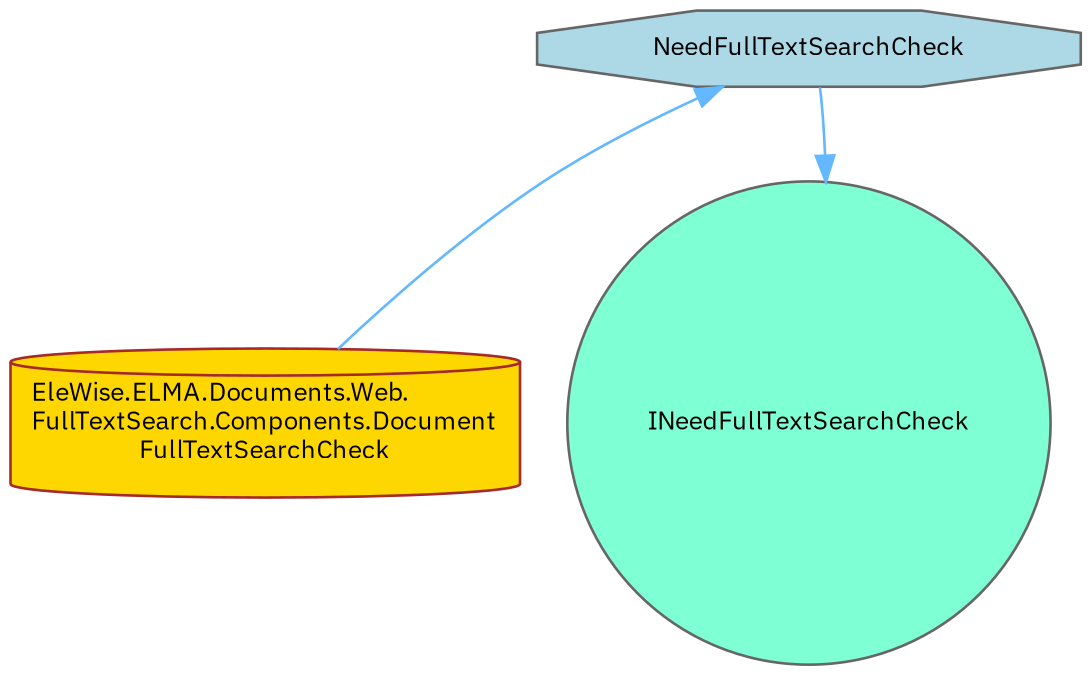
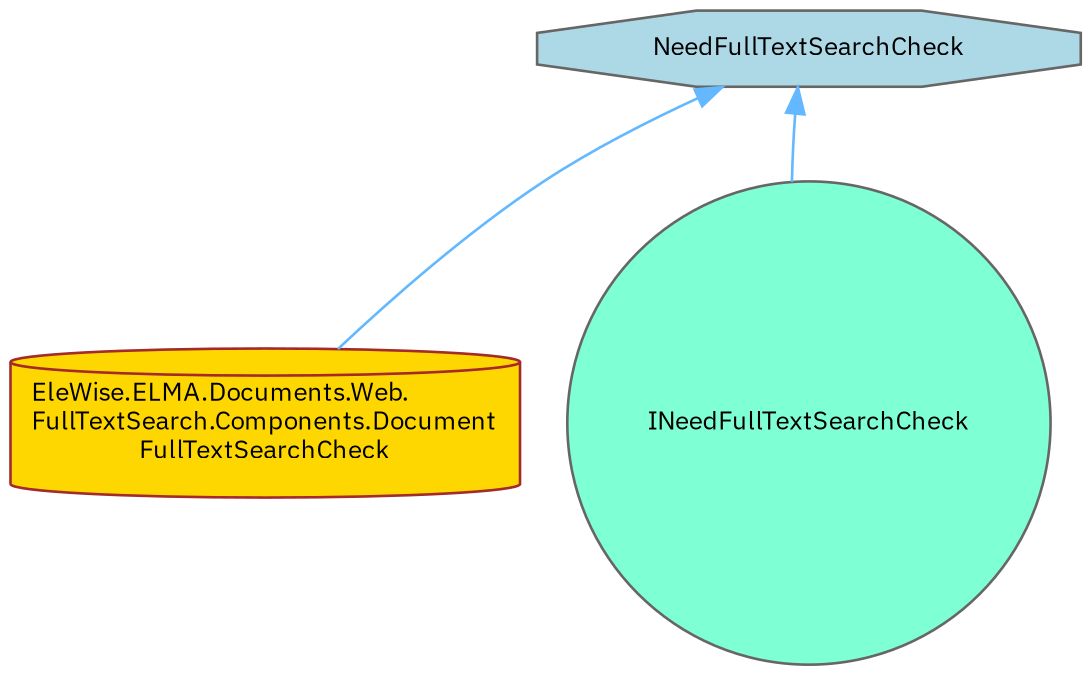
edge "NeedFullTextSearchCheck" -> "INeedFullTextSearchCheck": reversed
